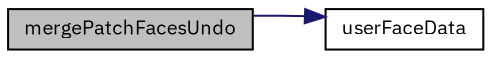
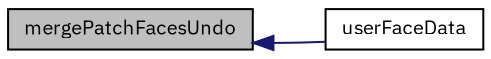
edge "mergePatchFacesUndo" -> "userFaceData": reversed
